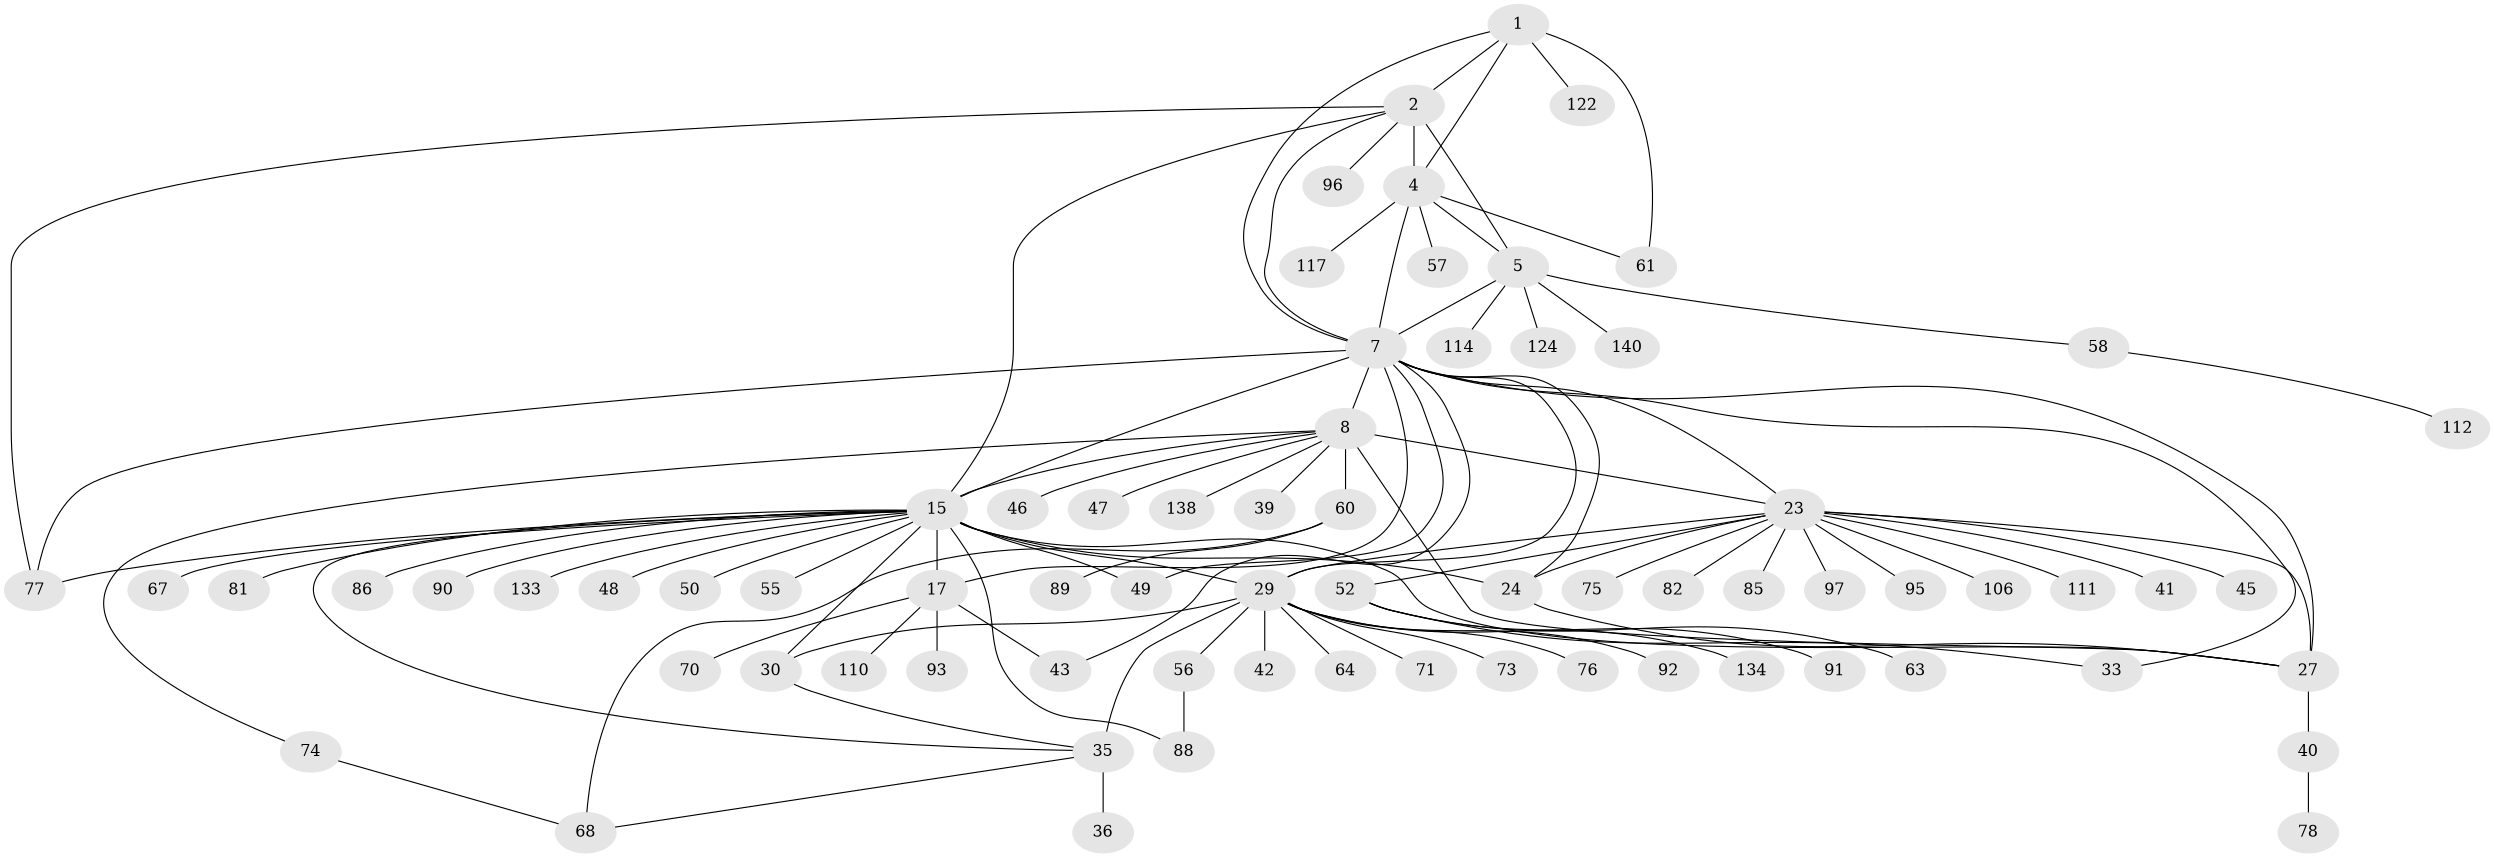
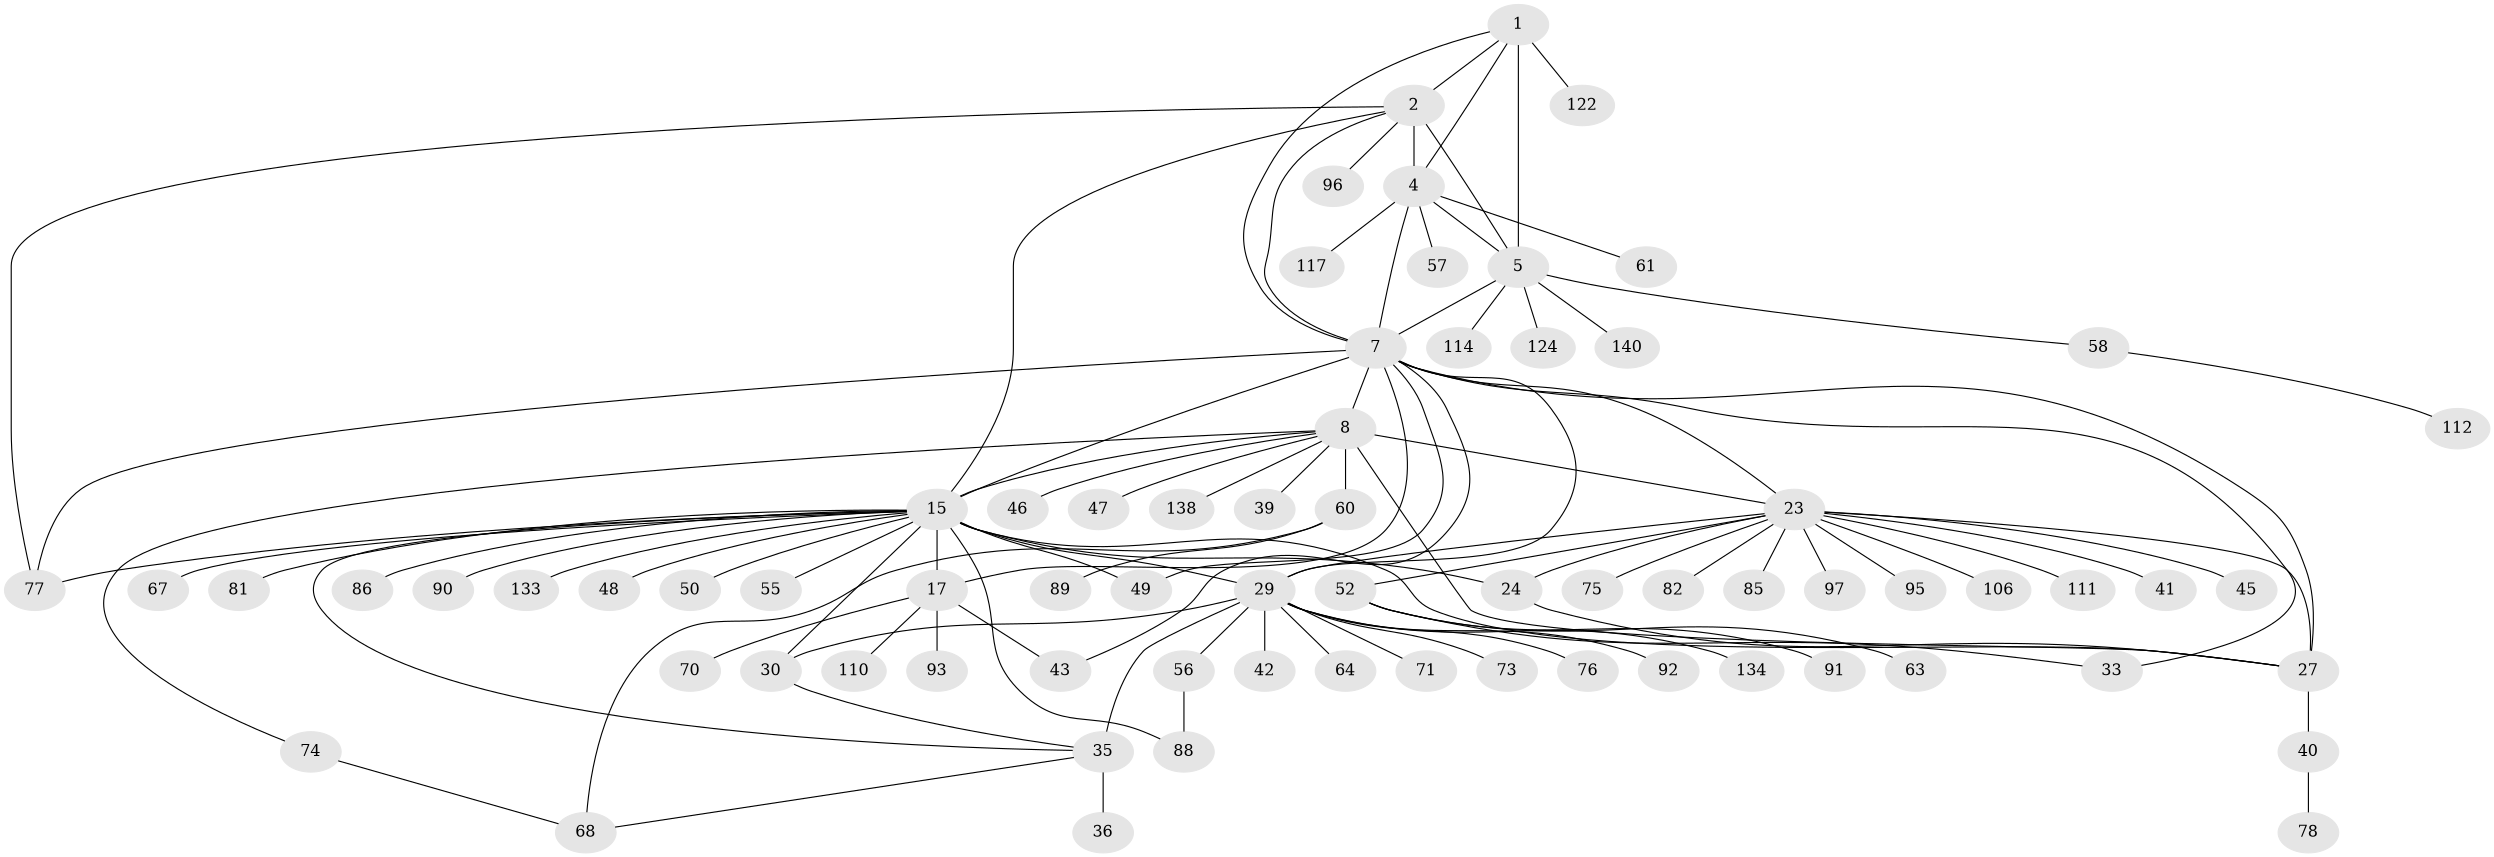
edge "1" -- "61": now "1" -- "5"
edge "7" -- "24": removed
